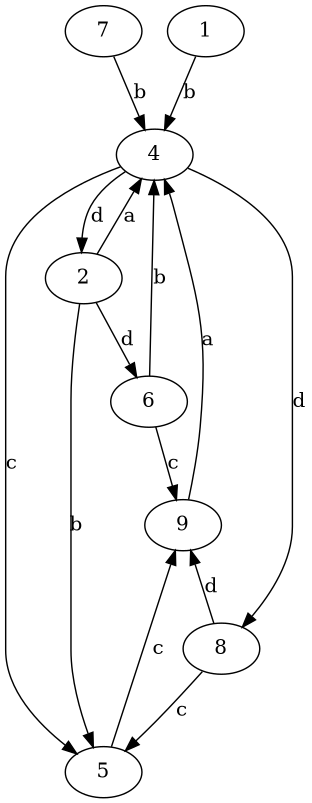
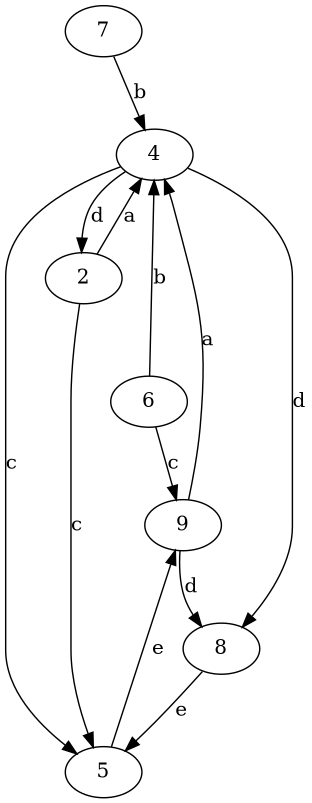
node "1": removed
edge "2" -> "6": removed, label "d"
edge "2" -> "5": label "b" -> "c"
edge "8" -> "9": reversed
edge "5" -> "9": label "c" -> "e"
edge "8" -> "5": label "c" -> "e"
